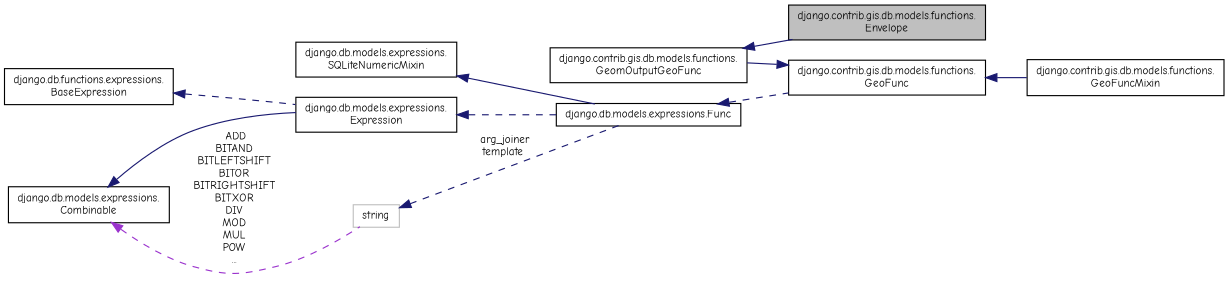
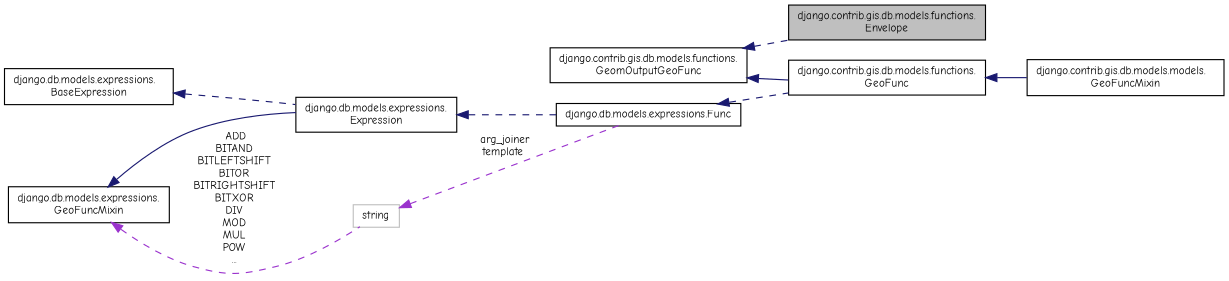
edge "django.contrib.gis.db.models.functions. Envelope" -> "django.contrib.gis.db.models.functions. GeomOutputGeoFunc": style solid -> dashed
node "django.db.models.expressions. SQLiteNumericMixin": removed
edge "django.contrib.gis.db.models.functions. GeomOutputGeoFunc" -> "django.contrib.gis.db.models.functions. GeoFunc": reversed
node "django.contrib.gis.db.models.functions. GeoFuncMixin": label "django.contrib.gis.db.models.functions. GeoFuncMixin" -> "django.contrib.gis.db.models.models. GeoFuncMixin"
node "django.db.functions.expressions. BaseExpression": label "django.db.functions.expressions. BaseExpression" -> "django.db.models.expressions. BaseExpression"
edge "django.db.models.expressions.Func" -> "string": color midnightblue -> darkorchid3
node "django.db.models.expressions. Combinable": label "django.db.models.expressions. Combinable" -> "django.db.models.expressions. GeoFuncMixin"
